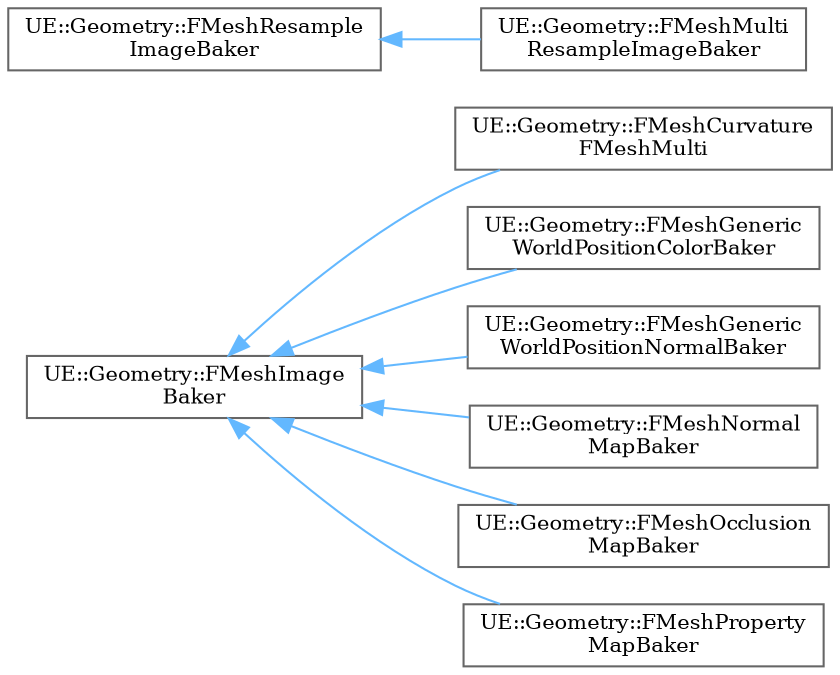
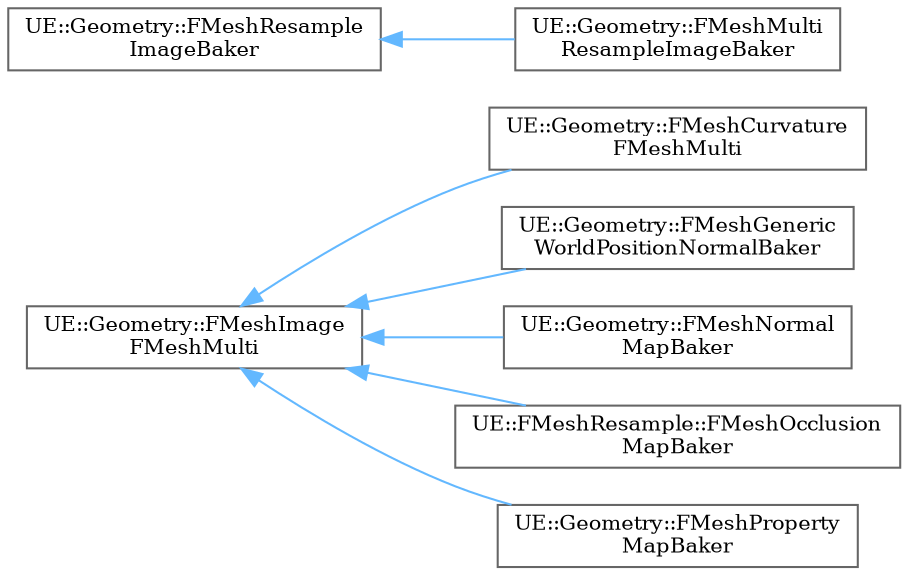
node "UE::Geometry::FMeshGeneric WorldPositionColorBaker": removed
node "UE::Geometry::FMeshImage Baker": label "UE::Geometry::FMeshImage Baker" -> "UE::Geometry::FMeshImage FMeshMulti"
node "UE::Geometry::FMeshOcclusion MapBaker": label "UE::Geometry::FMeshOcclusion MapBaker" -> "UE::FMeshResample::FMeshOcclusion MapBaker"
